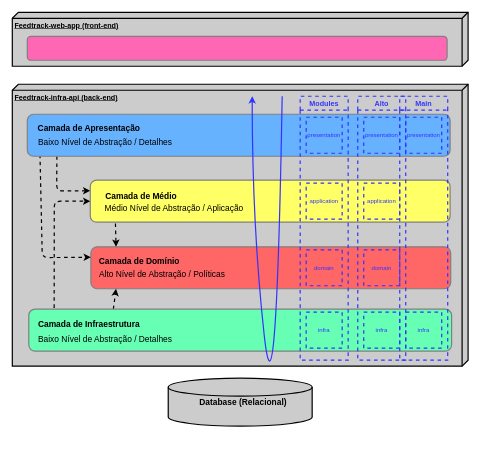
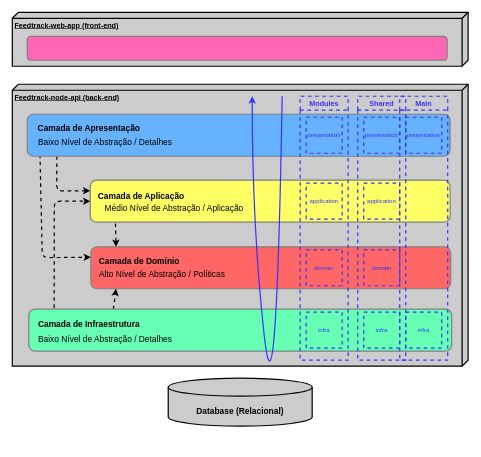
node "Feedtrack-infra-api (back-end)": label "Feedtrack-infra-api (back-end)" -> "Feedtrack-node-api (back-end)"
node "Alto": label "Alto" -> "Shared"
node "Camada de Médio": label "Camada de Médio" -> "Camada de Aplicação"
node "Database (Relacional)": moved (243, 402) -> (240, 411)
